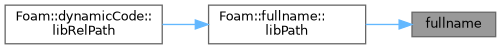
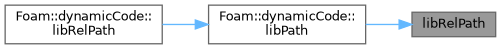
node "Foam::fullname:: libPath": label "Foam::fullname:: libPath" -> "Foam::dynamicCode:: libPath"
node "fullname": label "fullname" -> "libRelPath"
